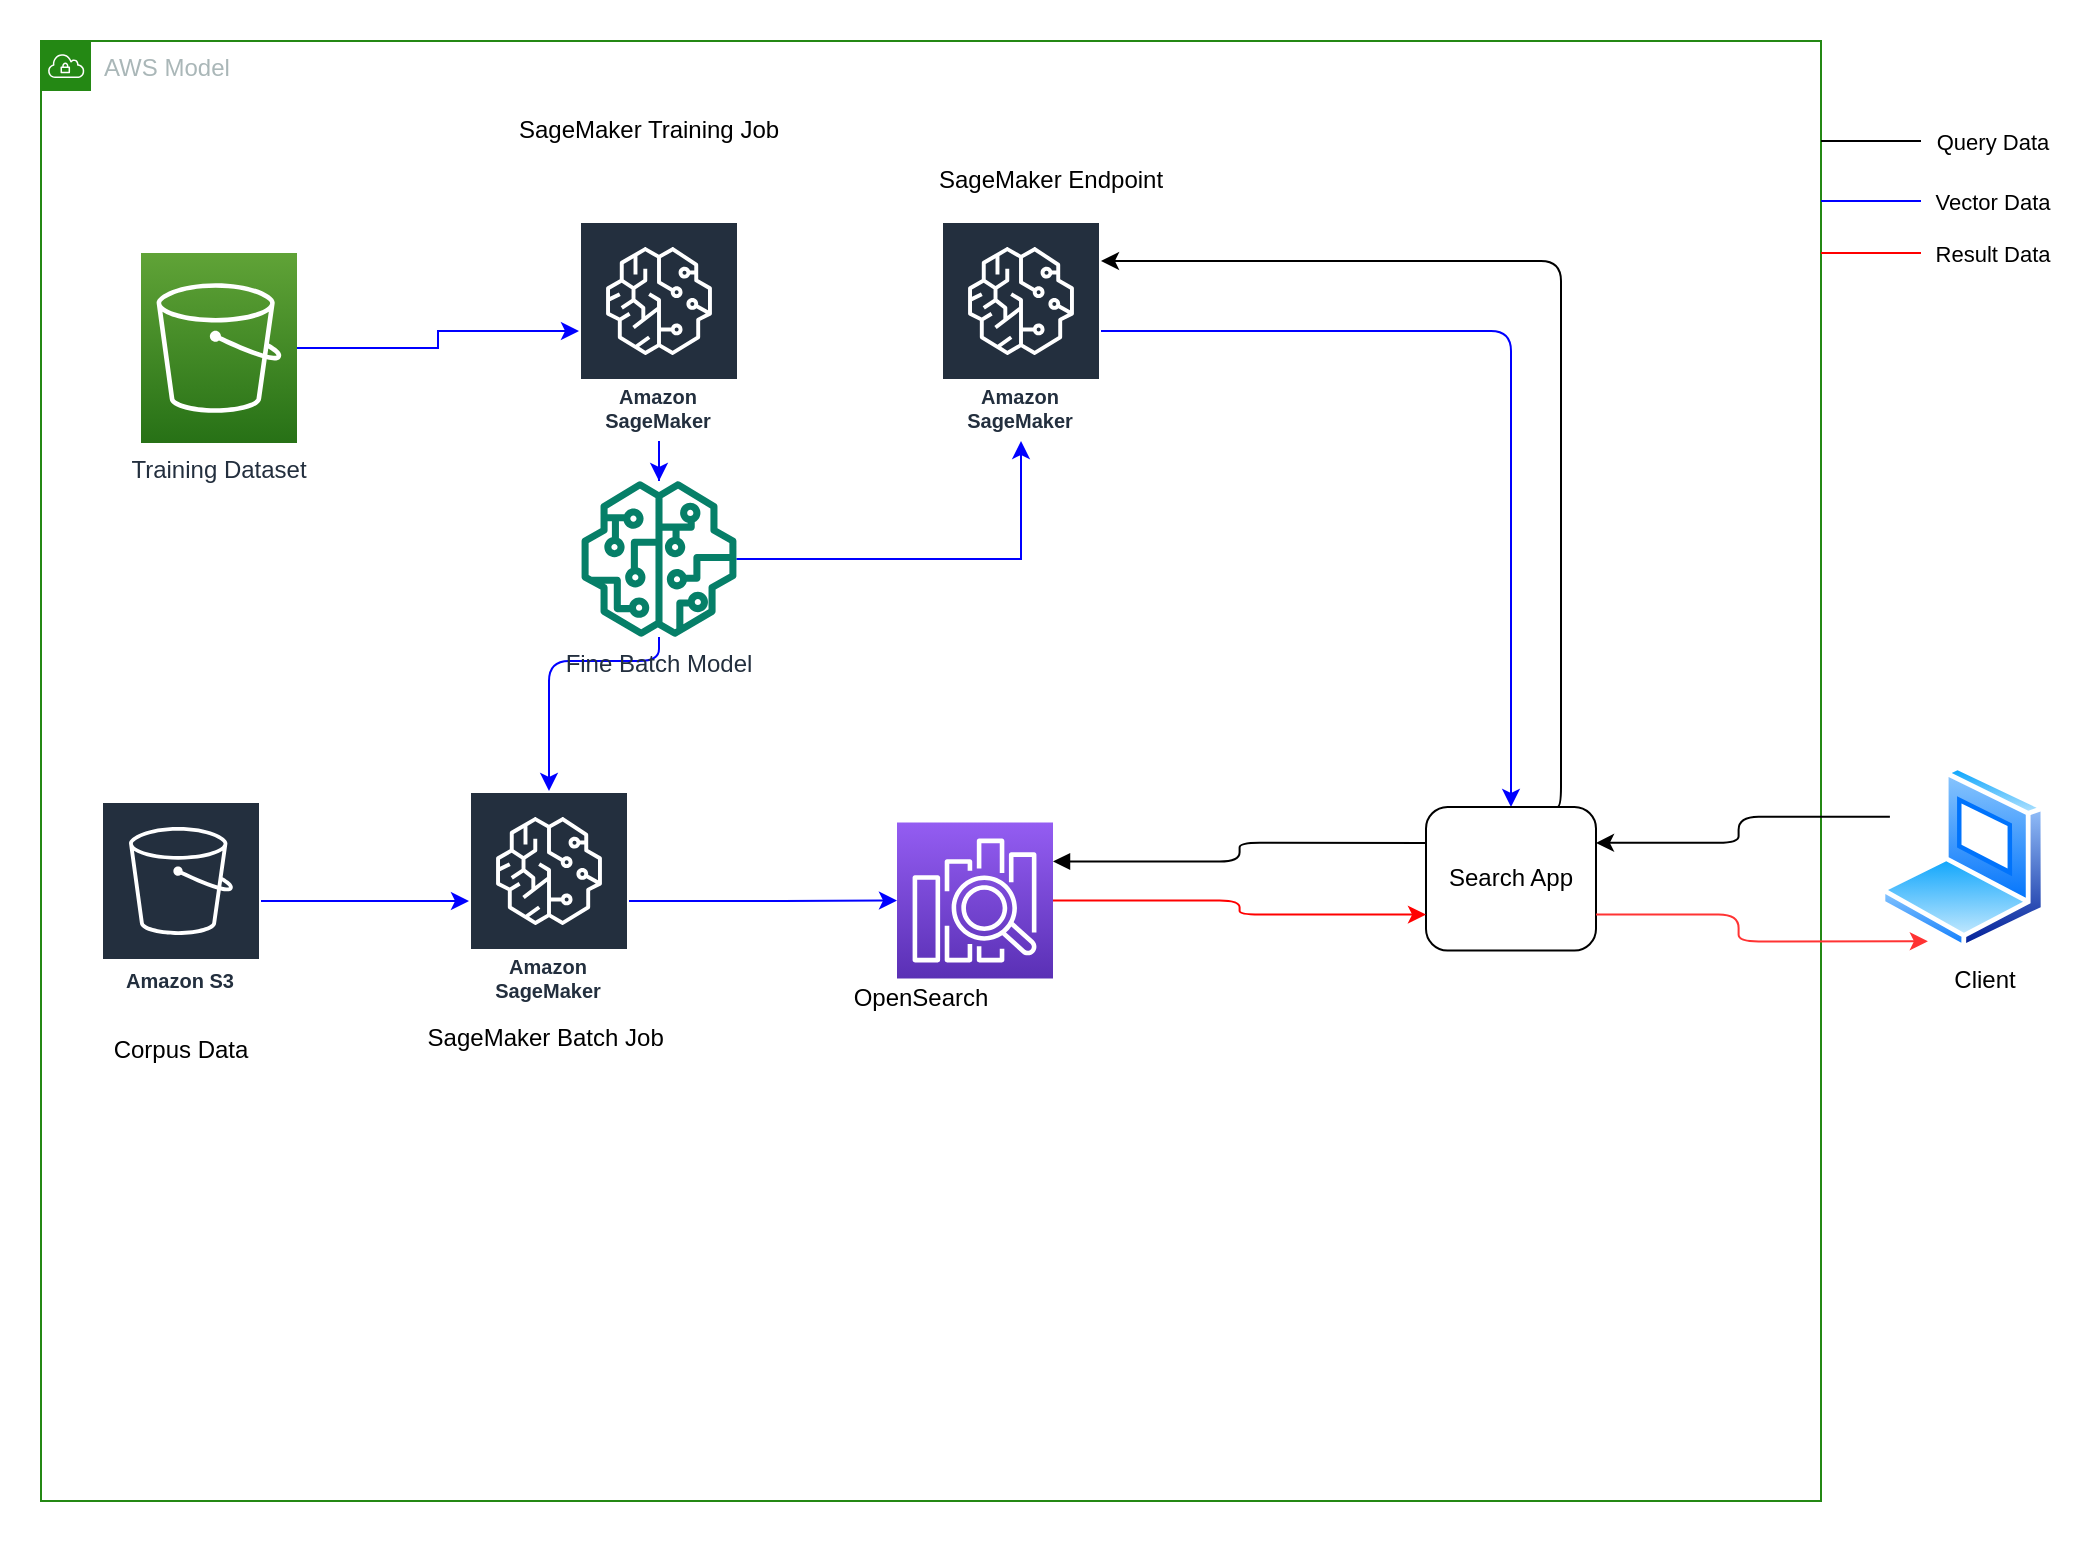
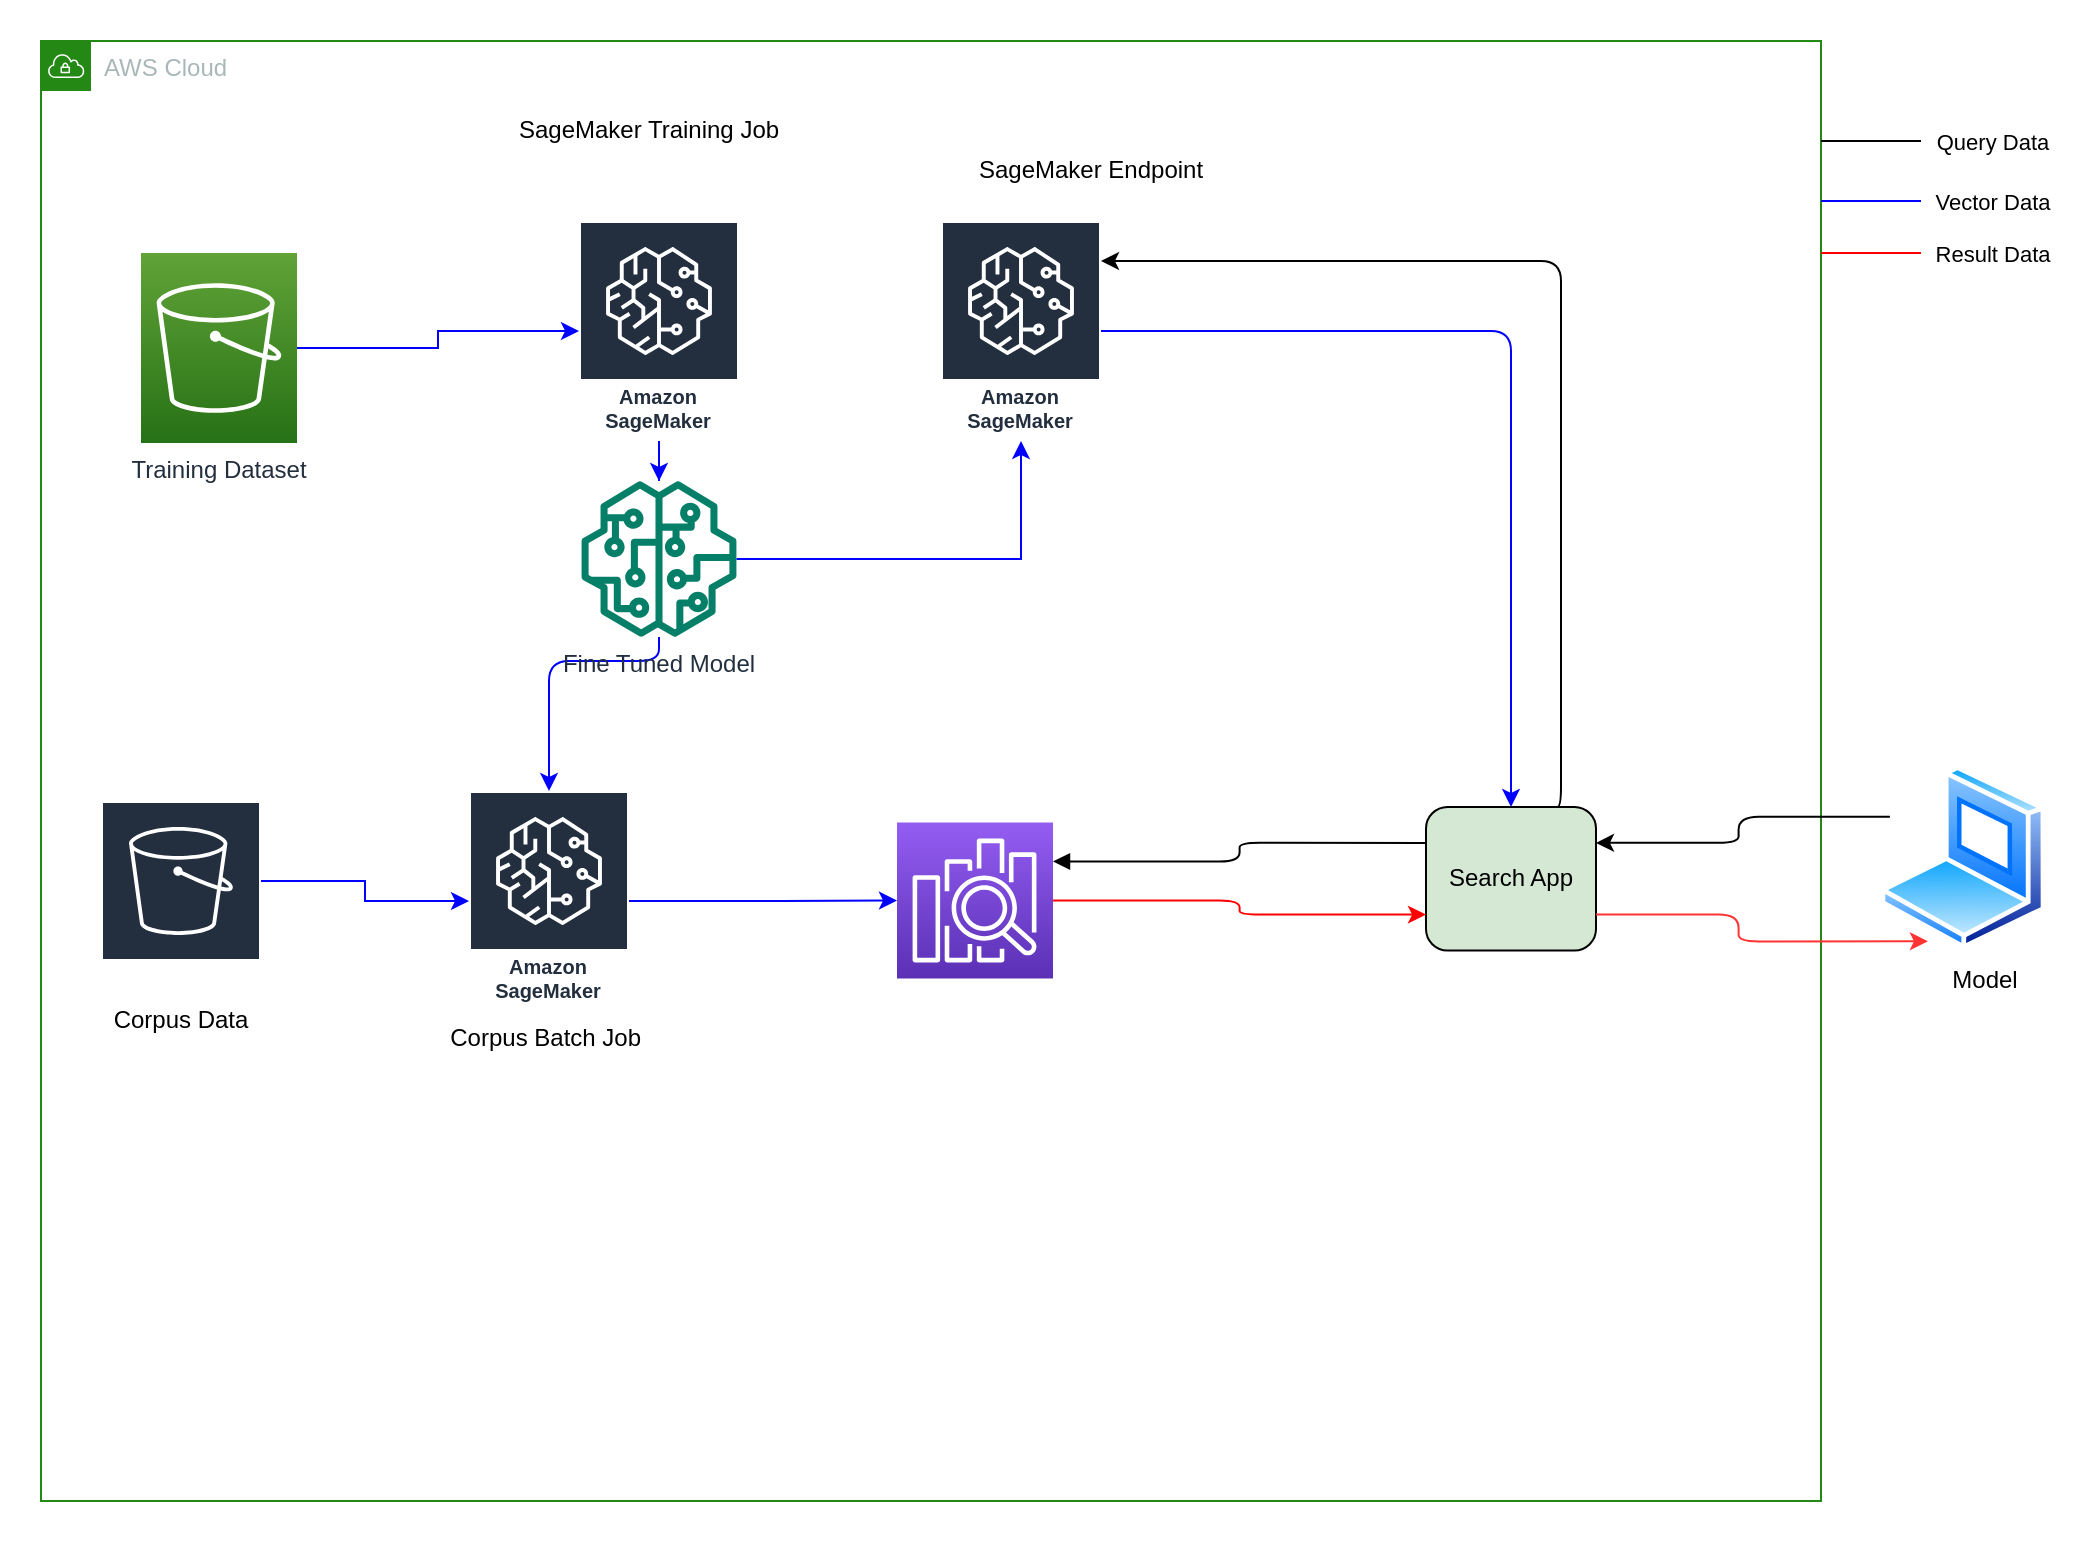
node "AWS Model": label "AWS Model" -> "AWS Cloud"
node "SageMaker Endpoint": moved (1051, 181) -> (1091, 171)
node "Fine Batch Model": label "Fine Batch Model" -> "Fine Tuned Model"
node "Search App": fillcolor #ffffff -> #d5e8d4
node "Amazon S3": size 160x200 -> 160x160
node "Client": label "Client" -> "Model"
node "OpenSearch": removed
node "SageMaker Batch Job": label "SageMaker Batch Job" -> "Corpus Batch Job"
node "Corpus Data": moved (181, 1051) -> (181, 1021)
